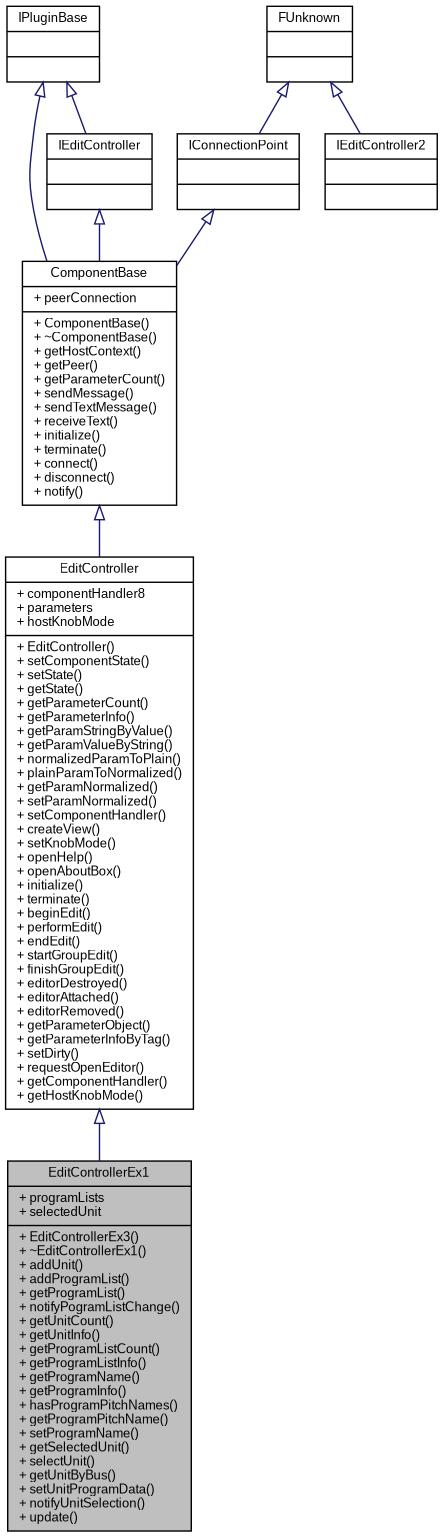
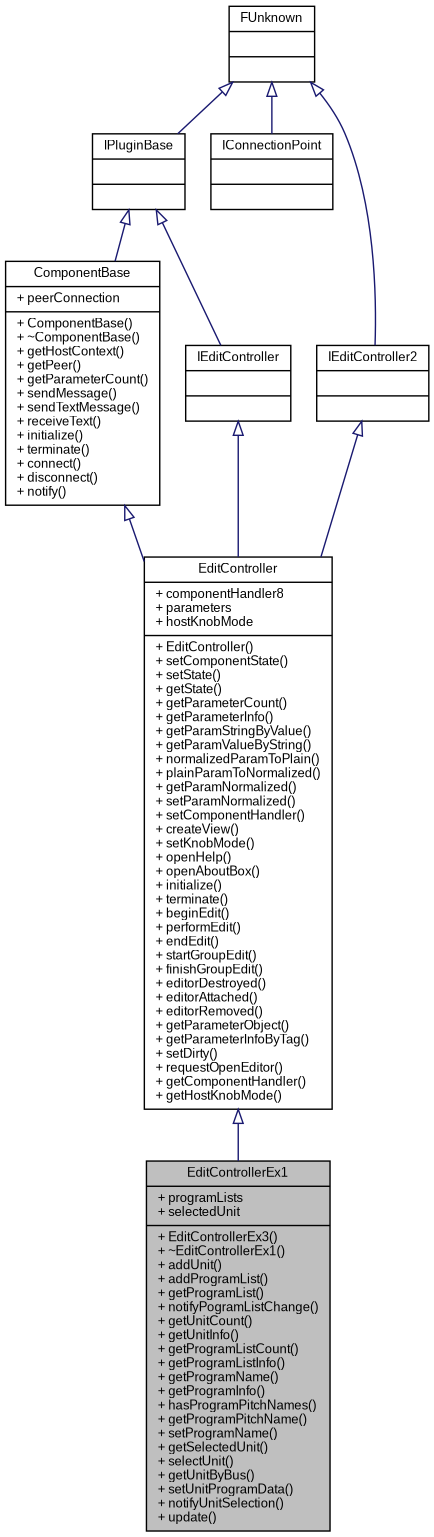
edge "IPluginBase" -> "FUnknown": added
edge "ComponentBase" -> "IEditController": now "EditController" -> "IEditController"
edge "ComponentBase" -> "IConnectionPoint": removed
edge "EditController" -> "IEditController2": added
